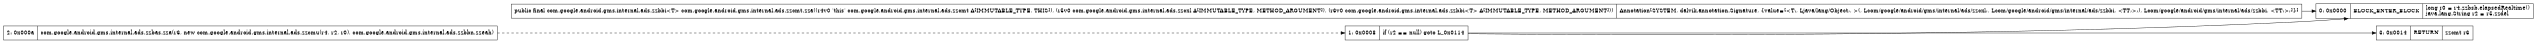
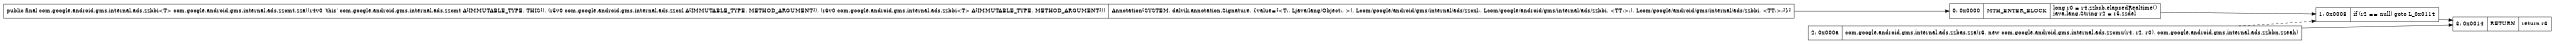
node "0: 0x0000": text "BLOCK_ENTER_BLOCK" -> "MTH_ENTER_BLOCK"
edge "2: 0x000a" -> "3: 0x0014": added
edge "1: 0x0008" -> "0: 0x0000": reversed
node "3: 0x0014": text "zzcmt r6" -> "return r6"
